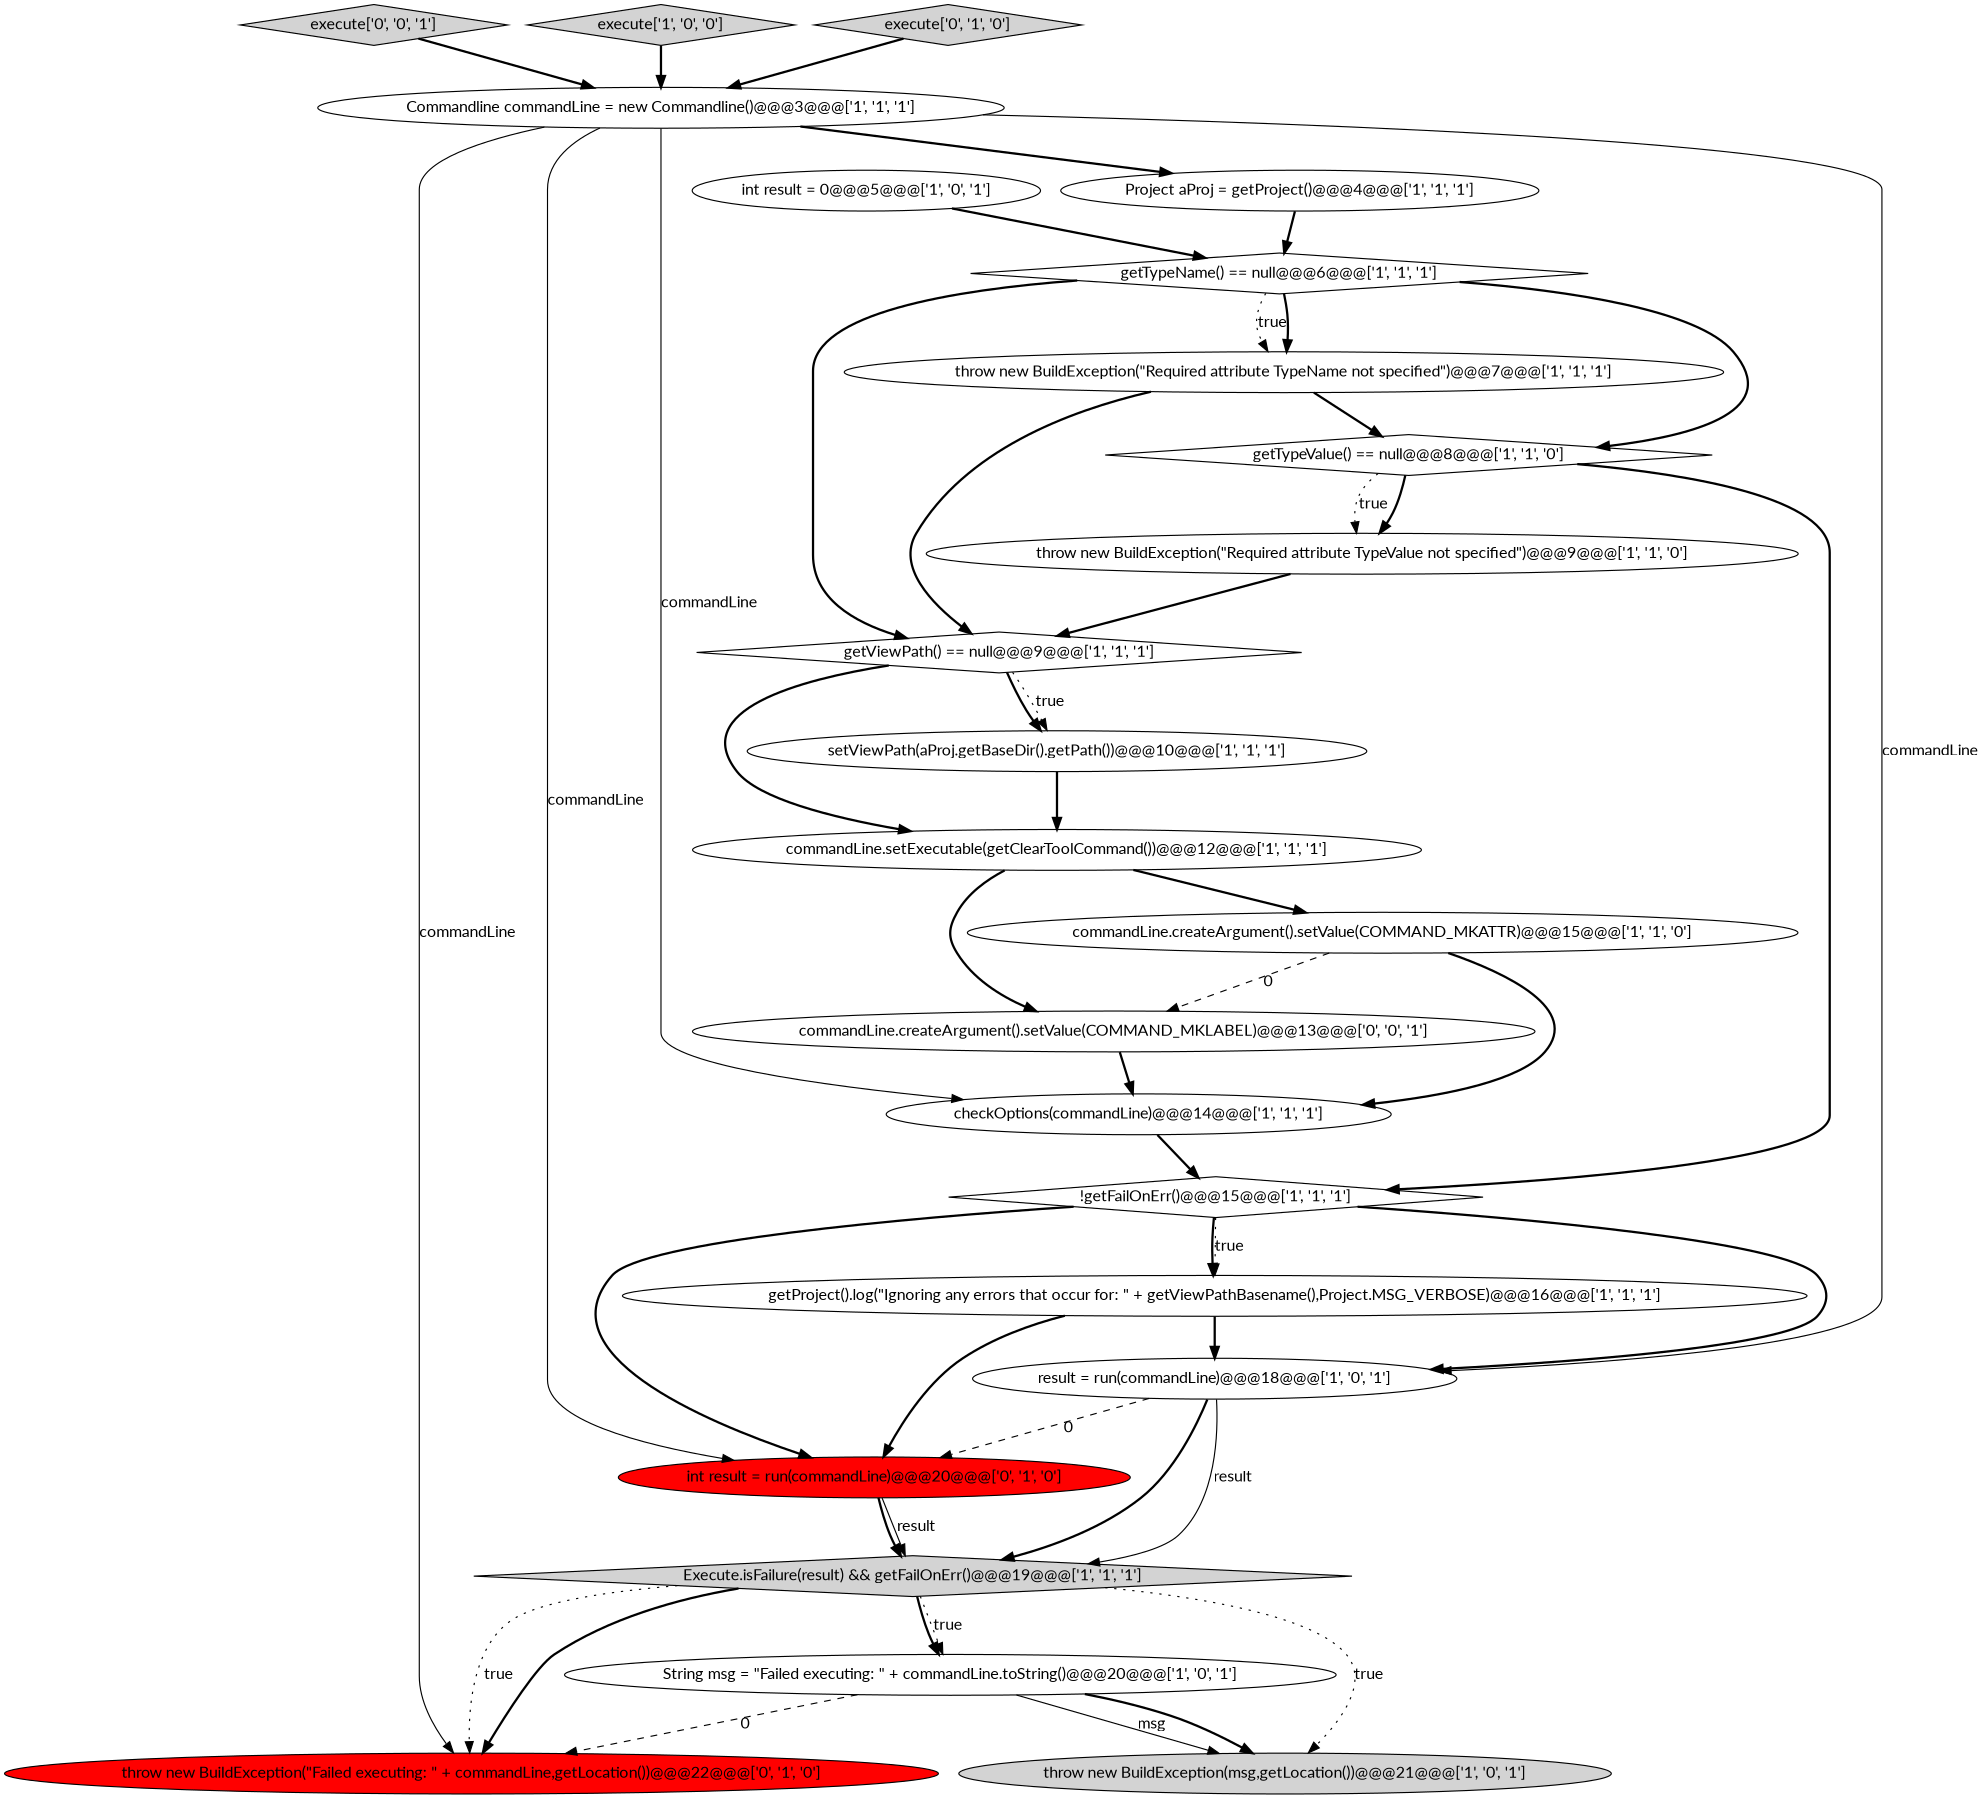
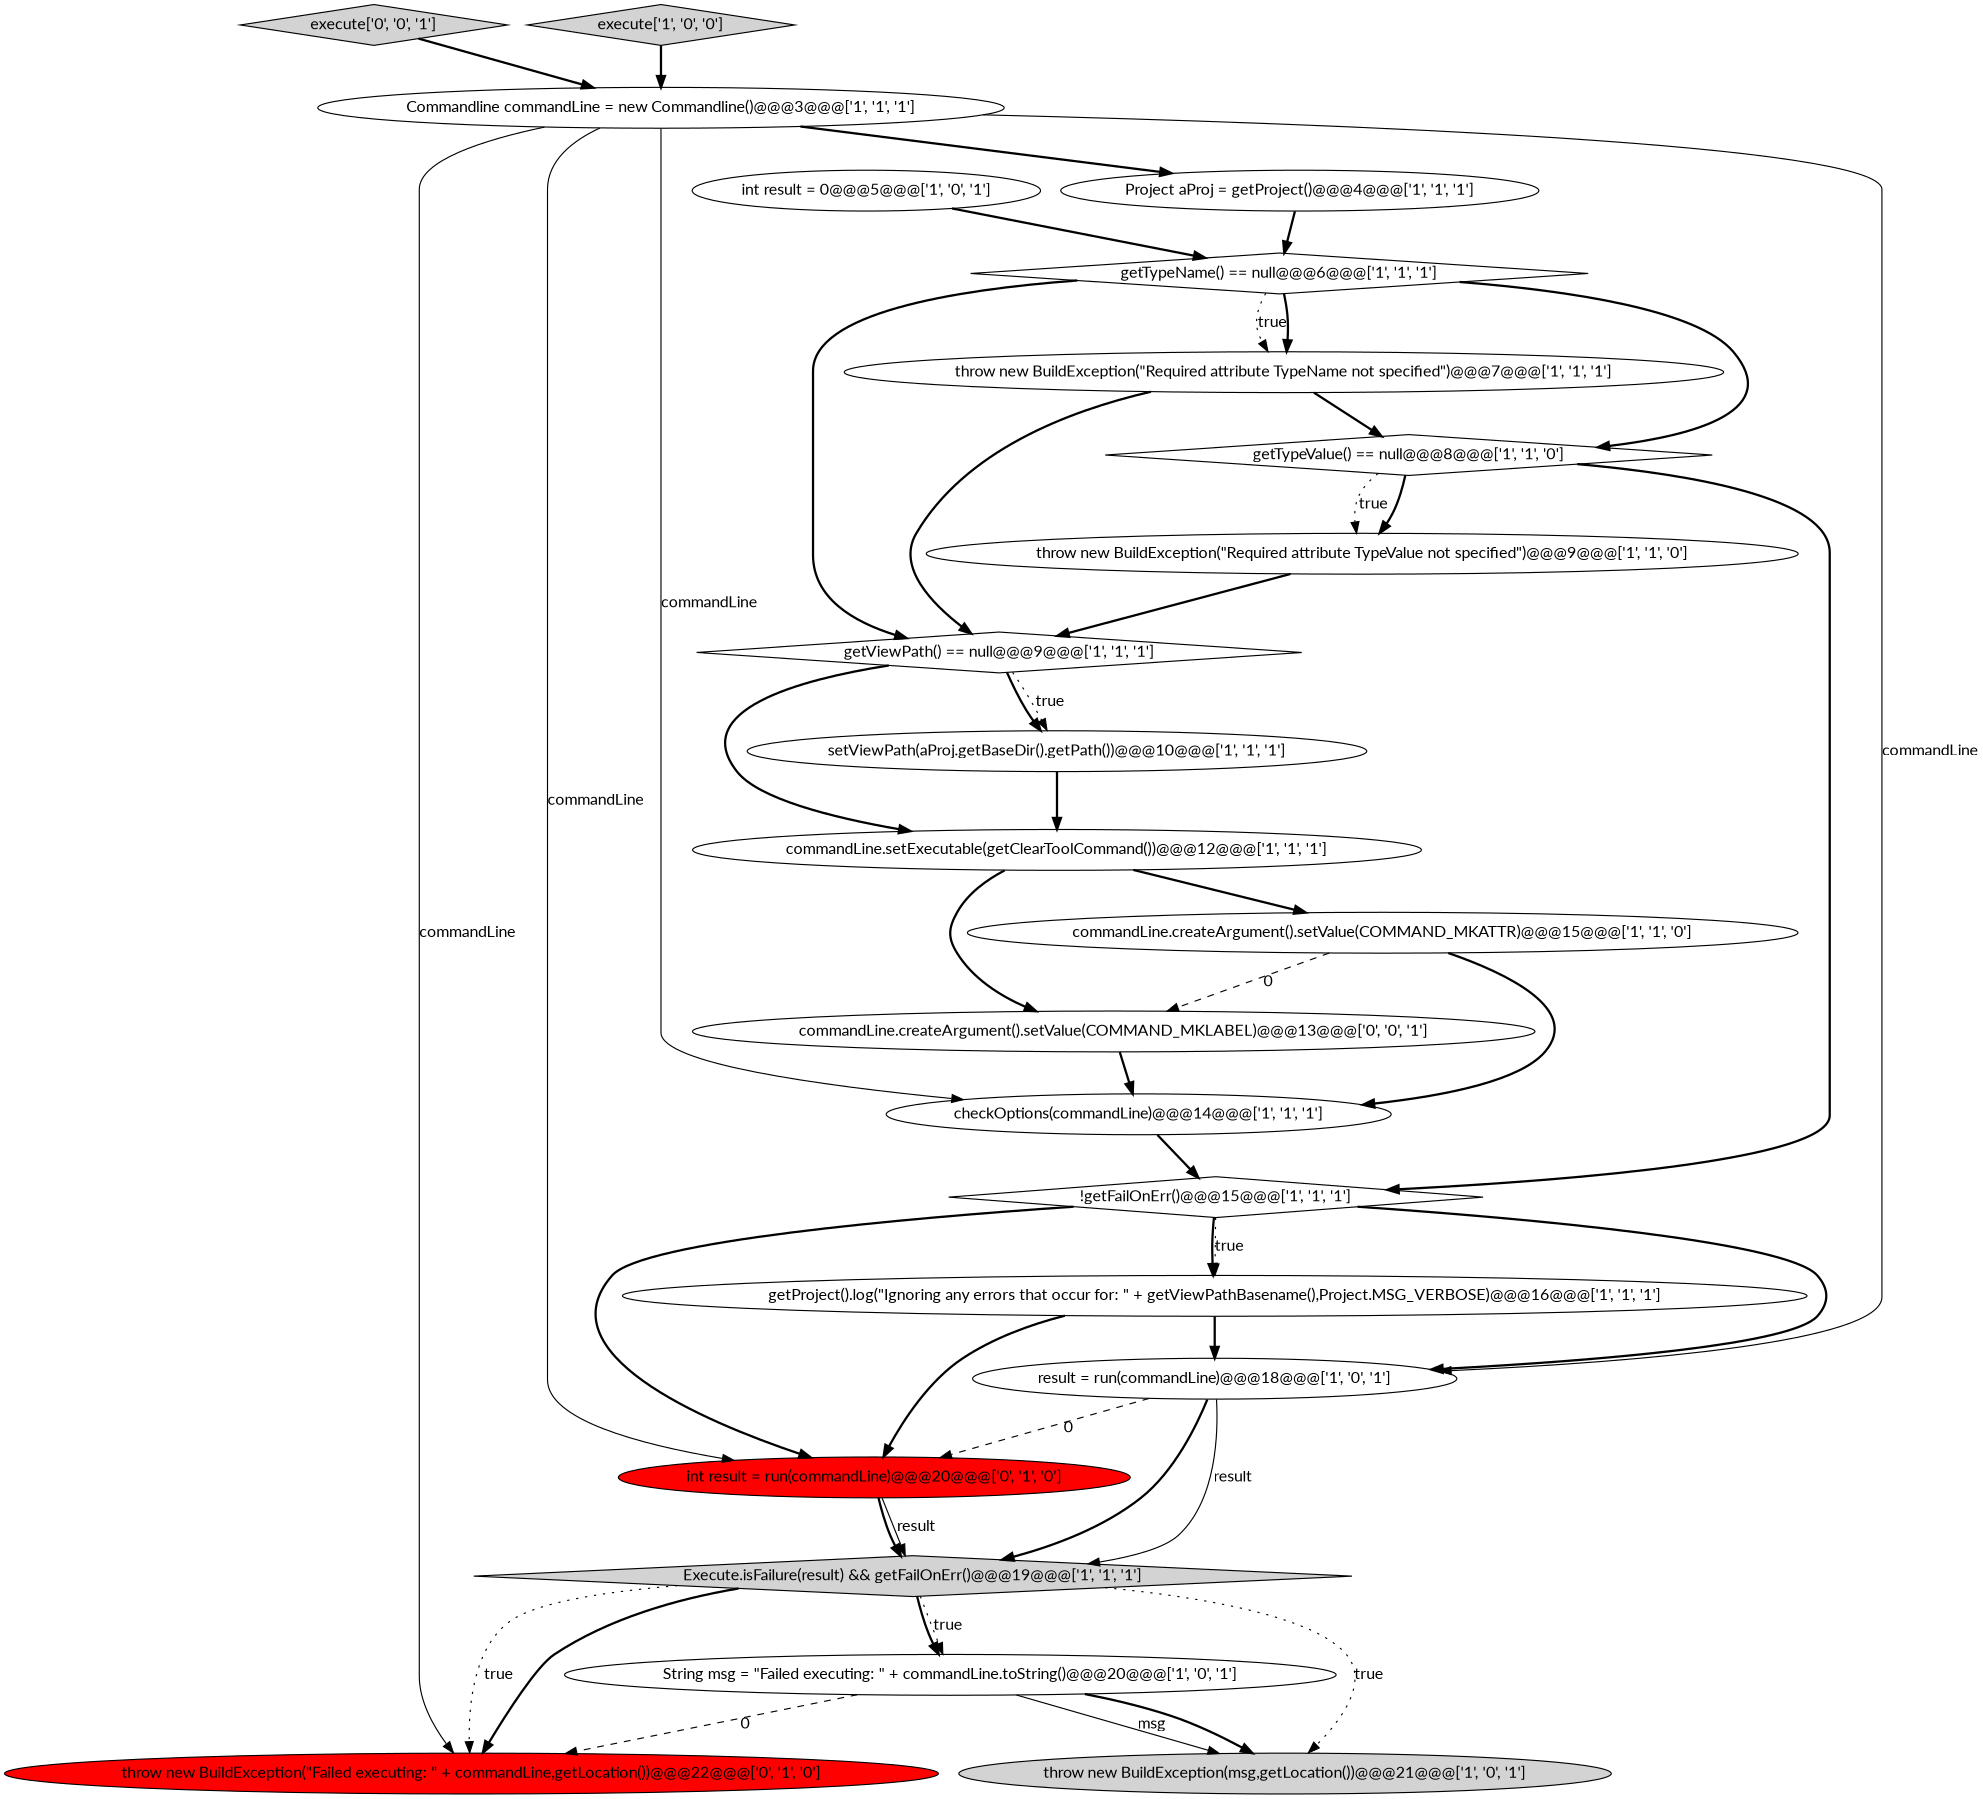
node "execute['0', '1', '0']": removed
